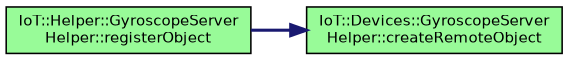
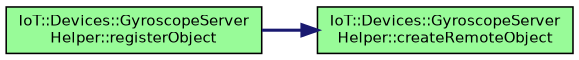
node "IoT::Helper::GyroscopeServer Helper::registerObject": label "IoT::Helper::GyroscopeServer Helper::registerObject" -> "IoT::Devices::GyroscopeServer Helper::registerObject"
